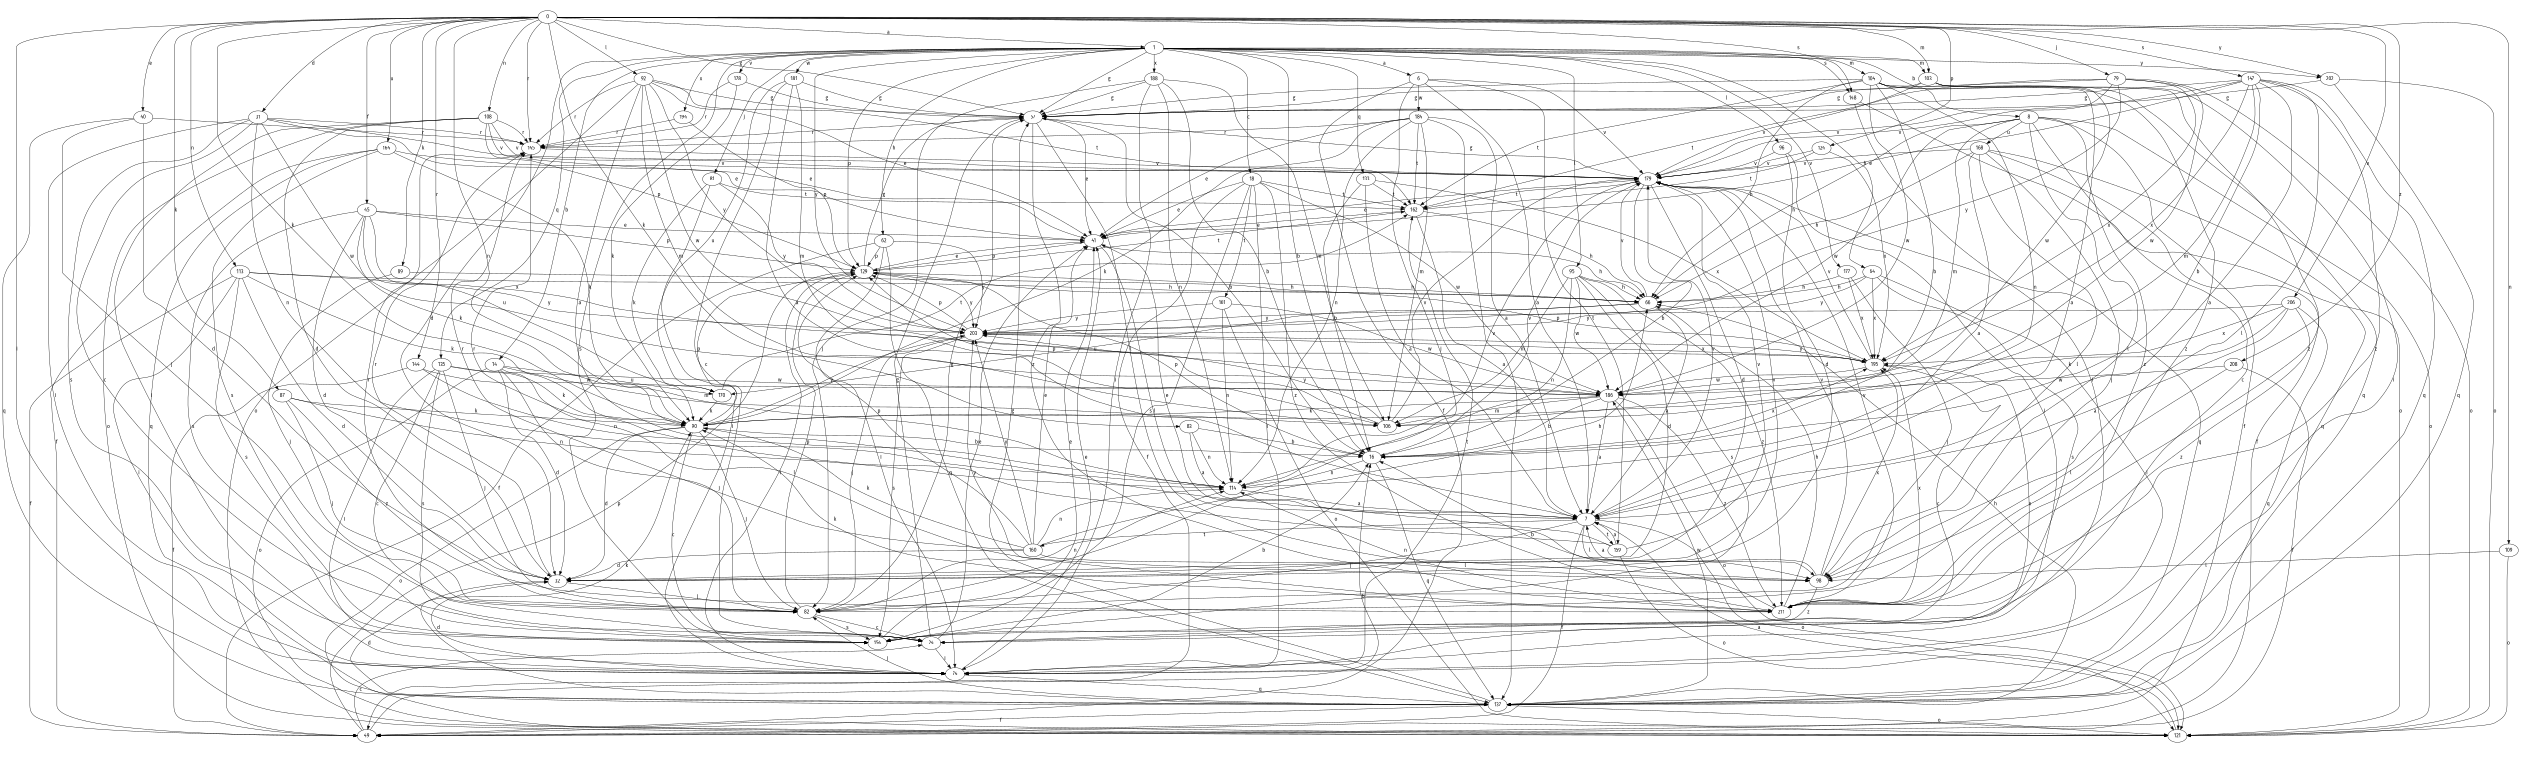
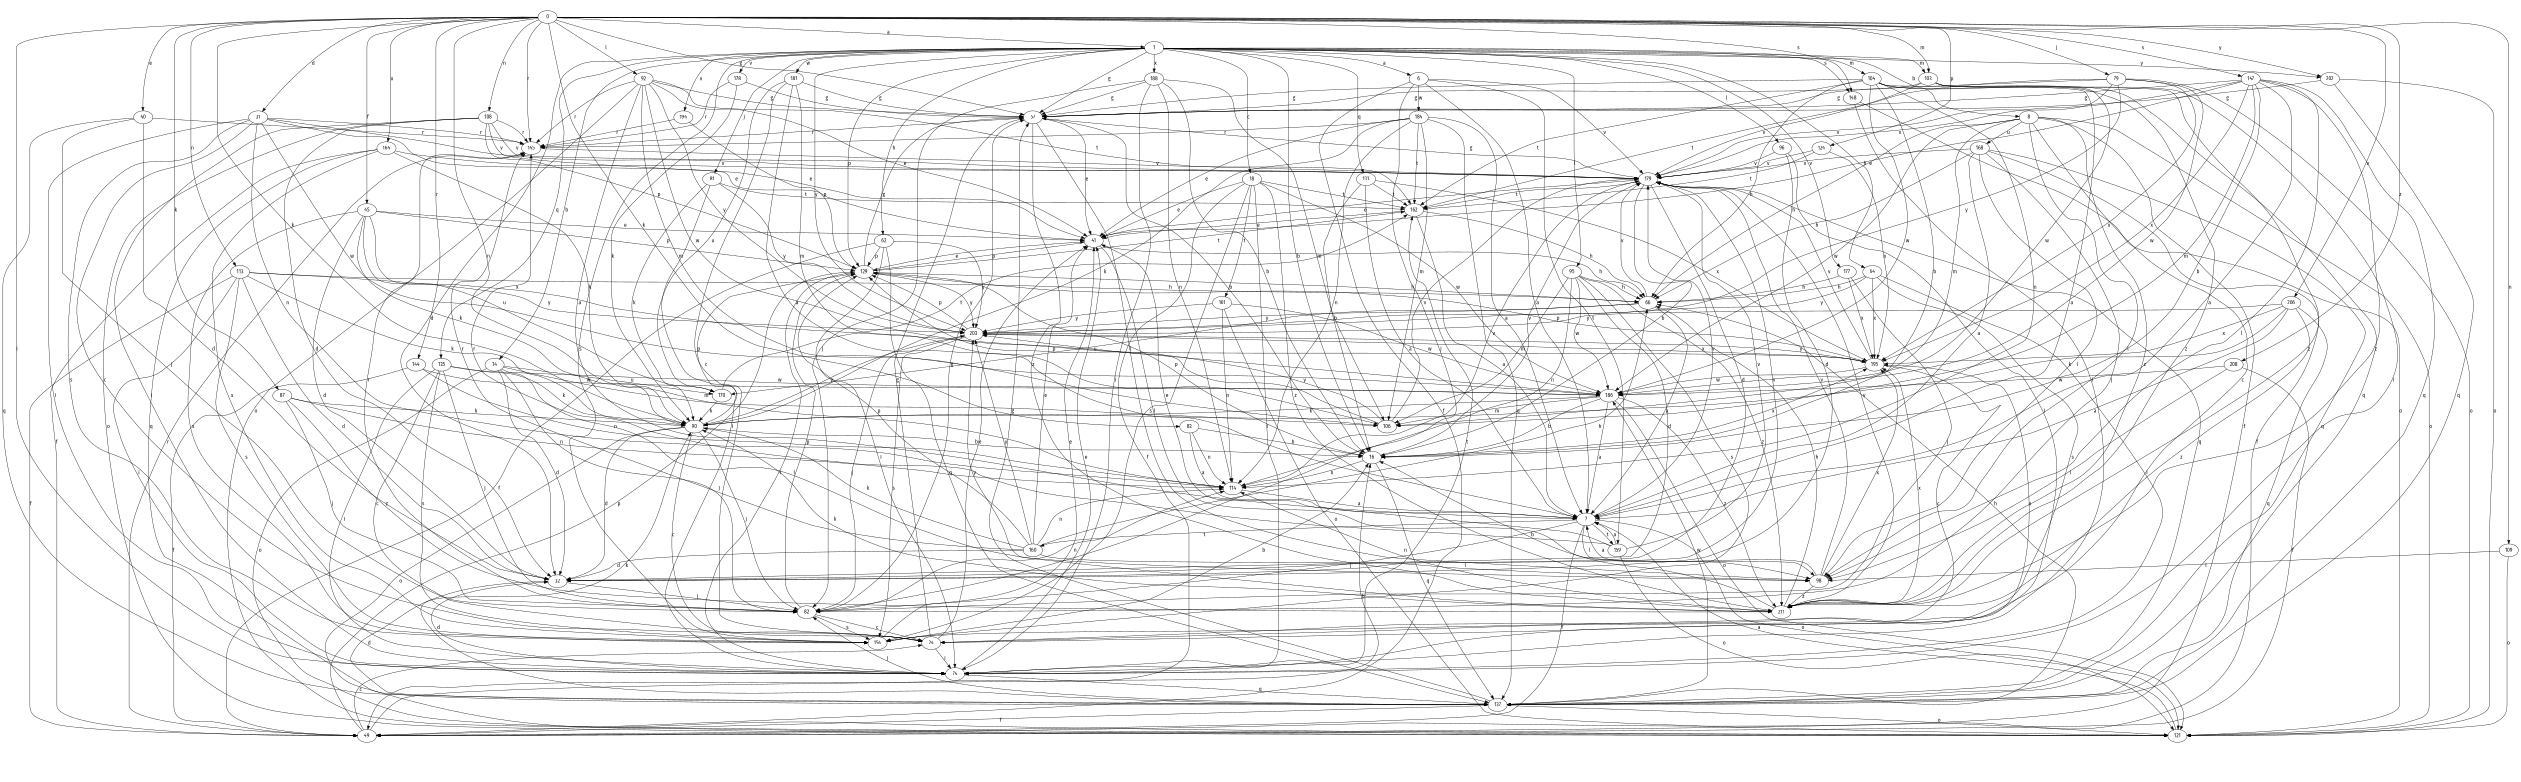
node "89": removed
edge "32" -> "145": now "49" -> "145"
edge "98" -> "154": now "98" -> "211"
